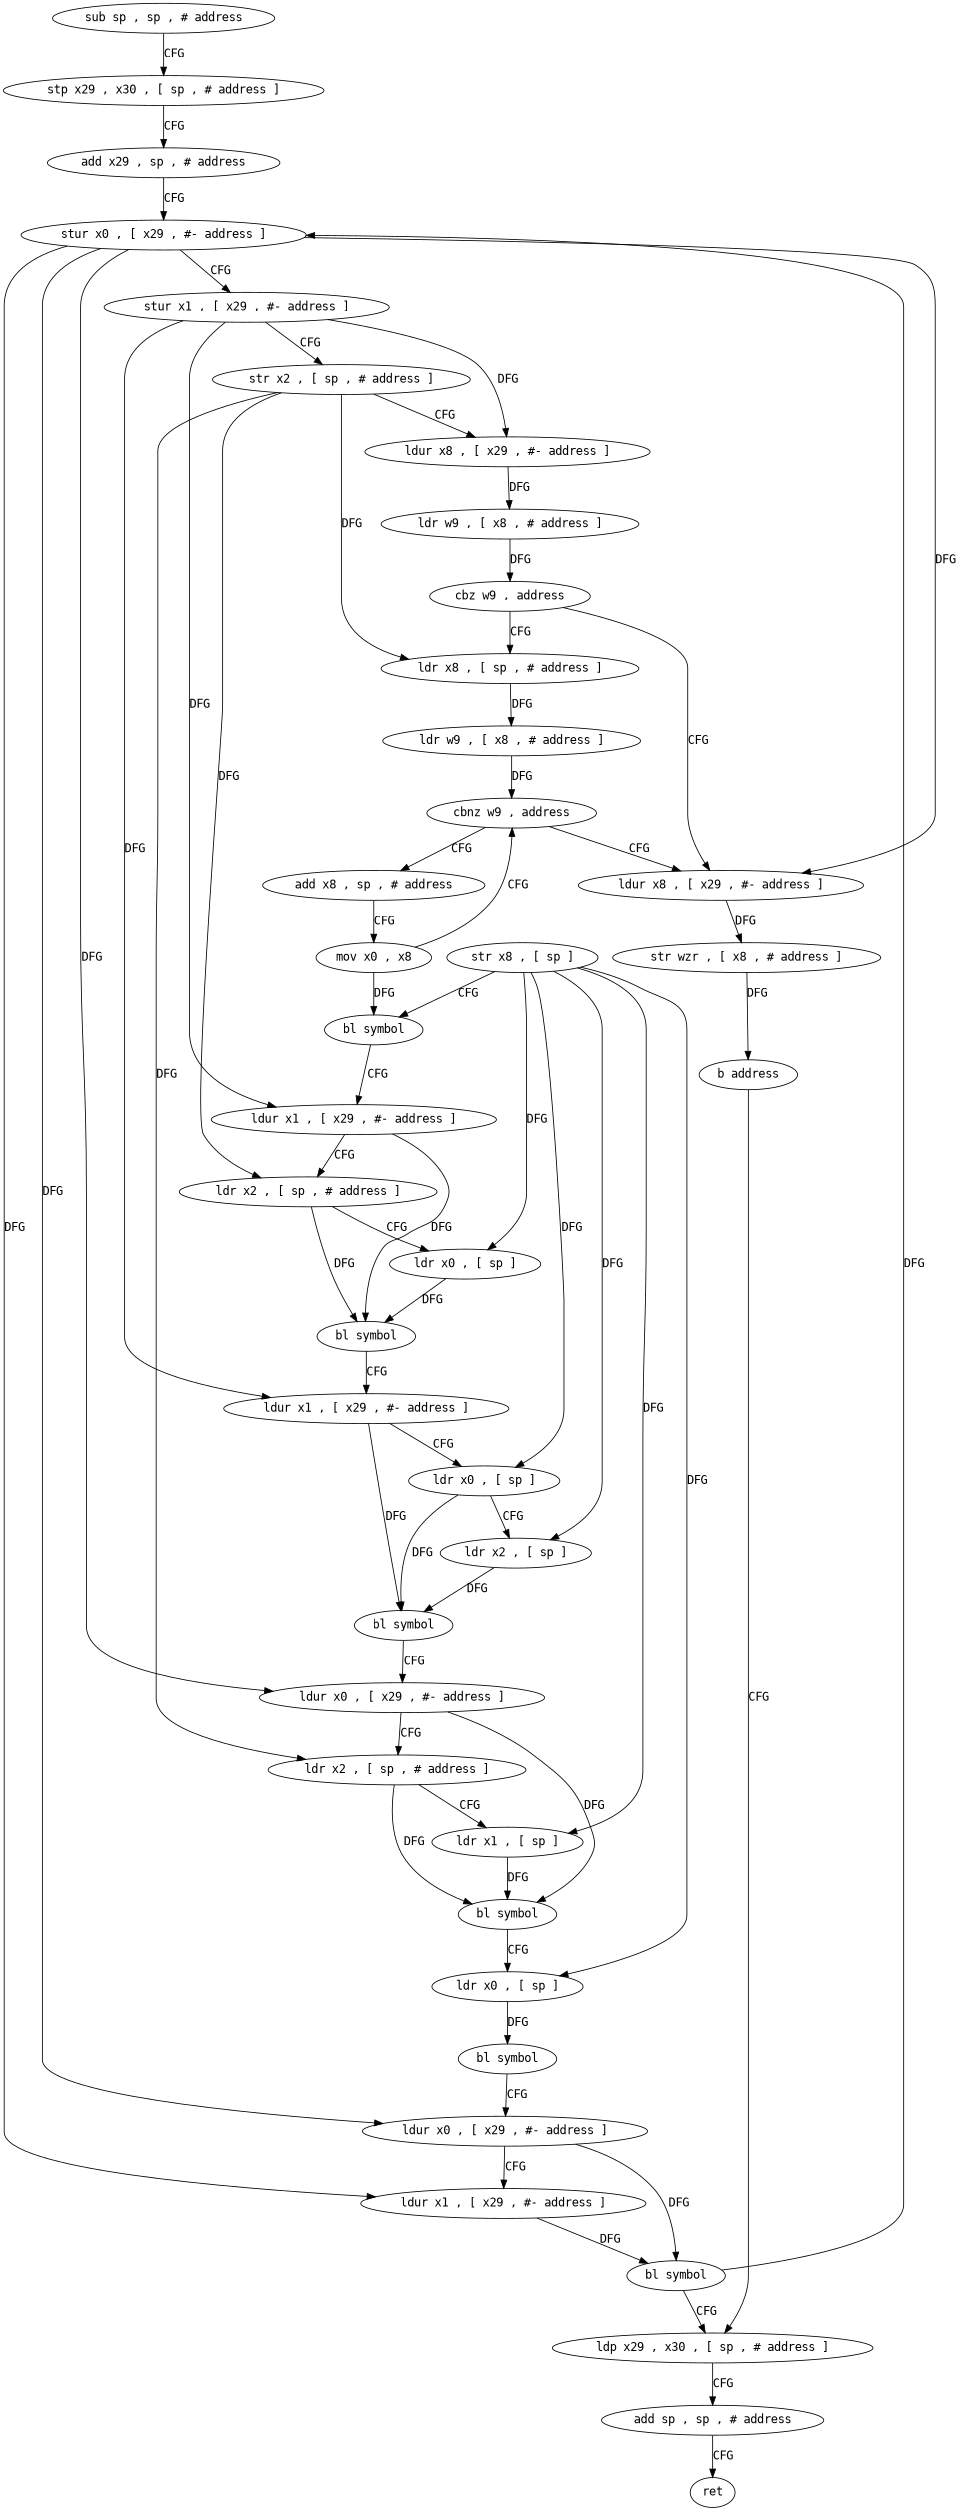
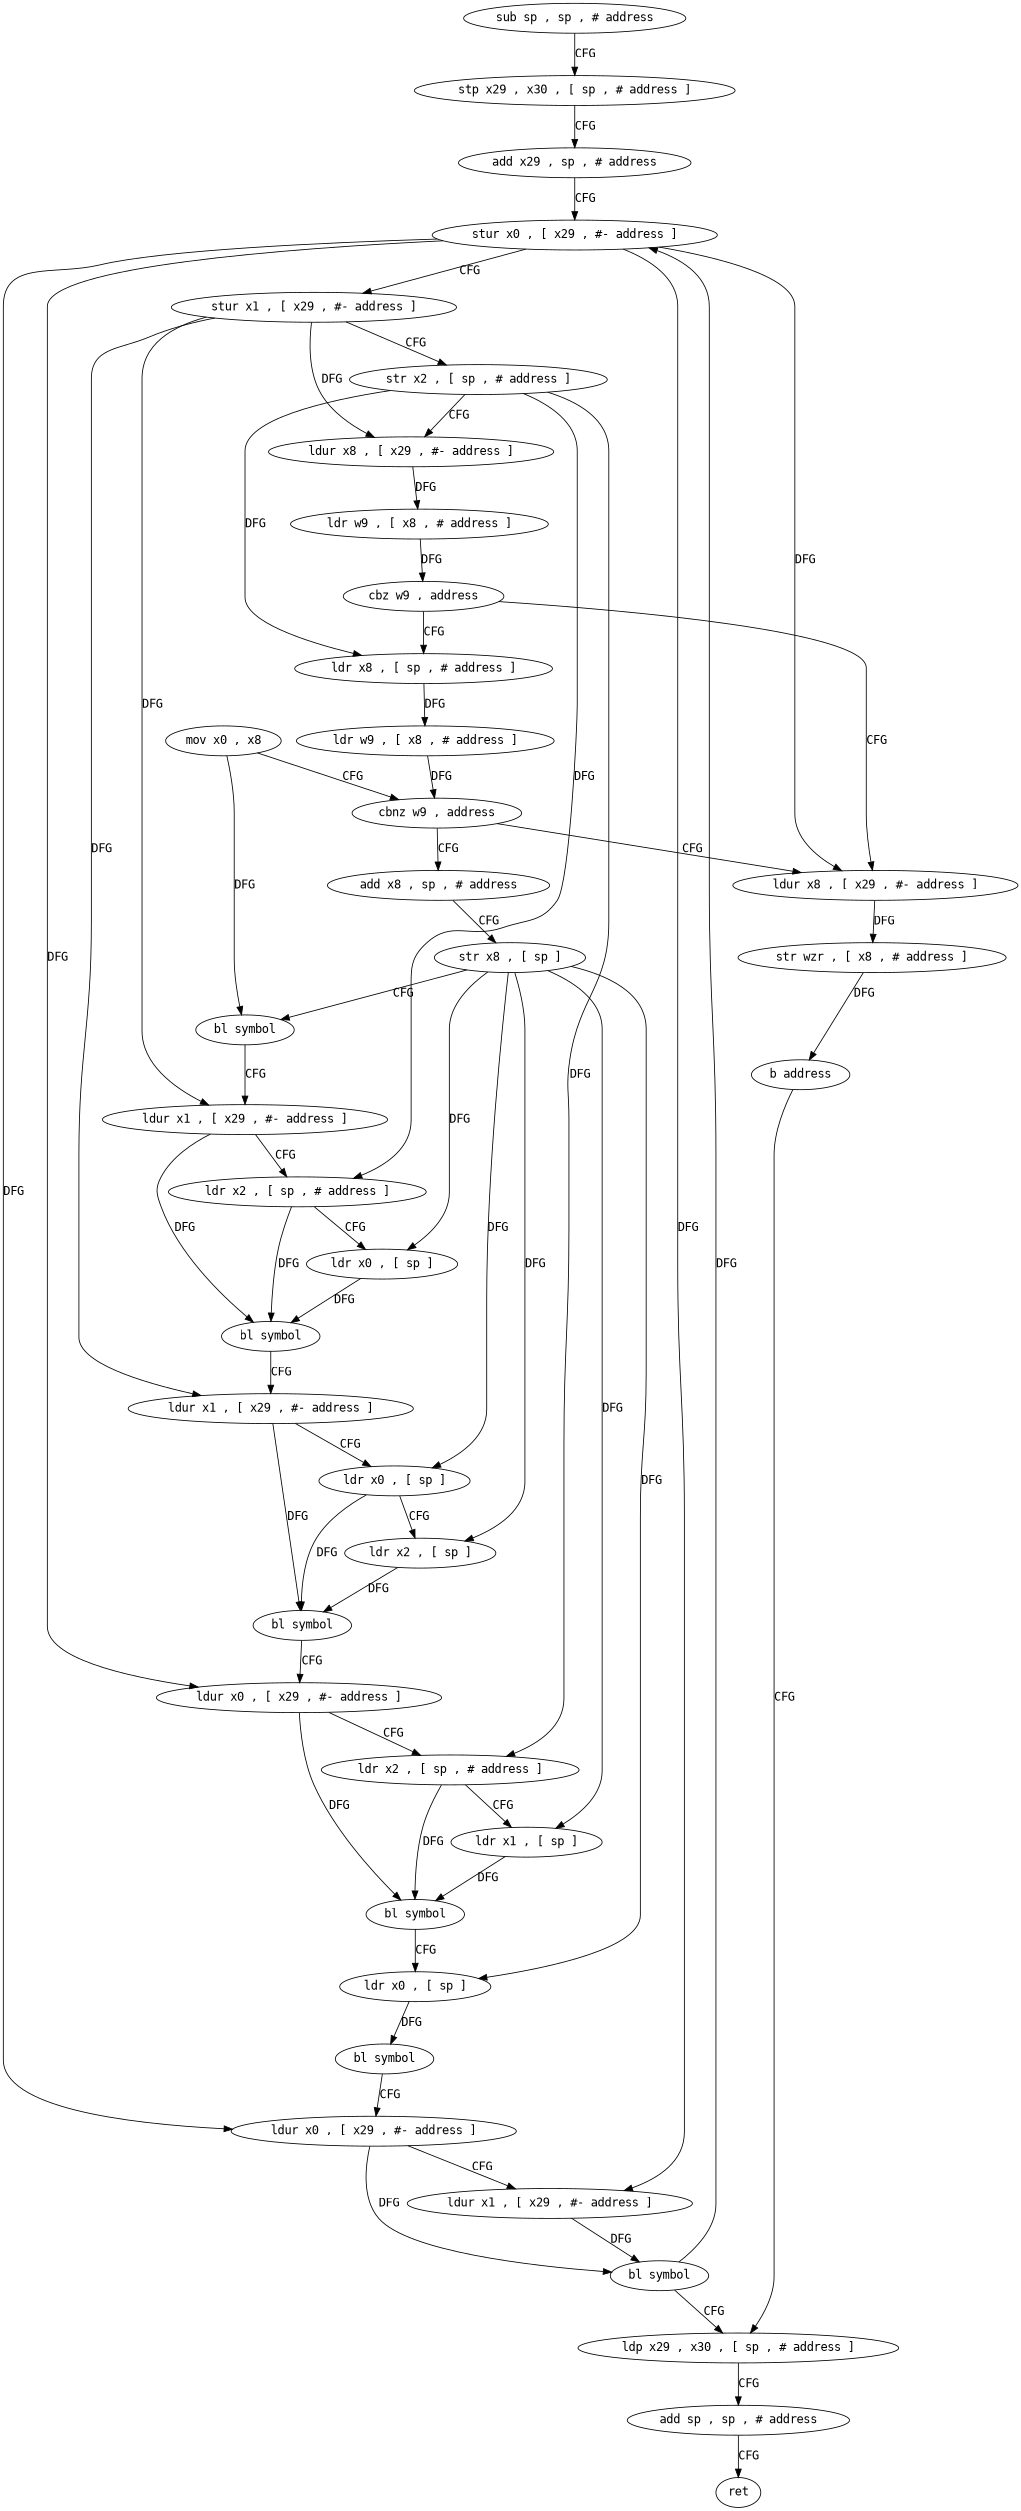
edge "add x8 , sp , # address" -> "mov x0 , x8": now "add x8 , sp , # address" -> "str x8 , [ sp ]"
